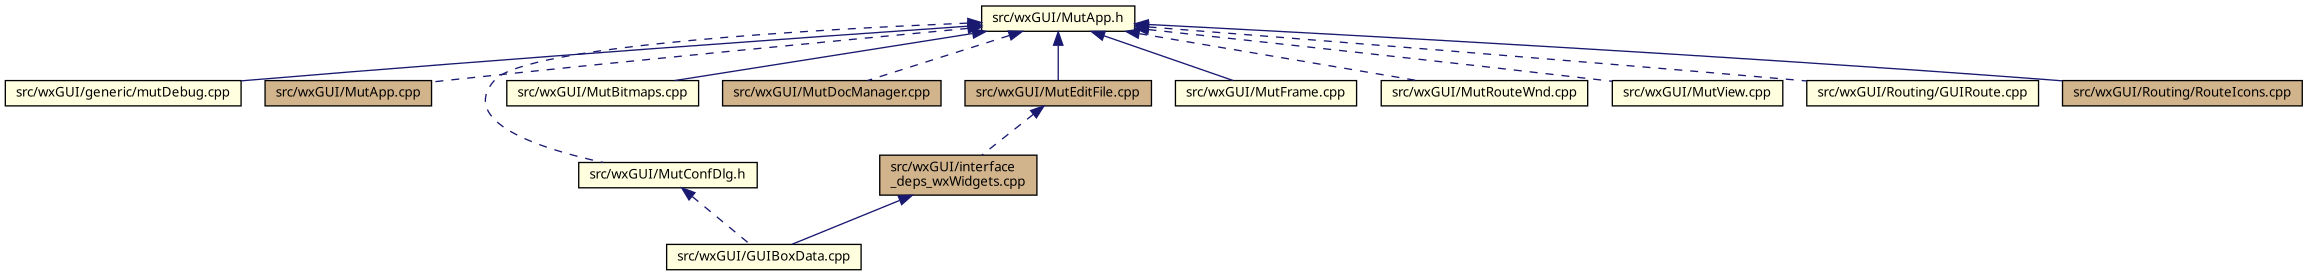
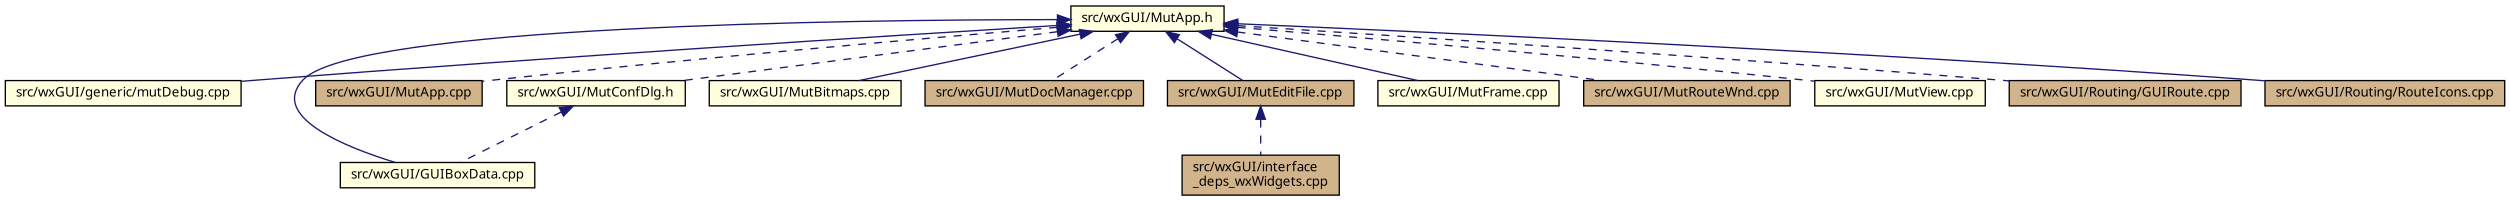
node "src/wxGUI/MutRouteWnd.cpp": fillcolor lightyellow -> tan
node "src/wxGUI/Routing/GUIRoute.cpp": fillcolor lightyellow -> tan
edge "src/wxGUI/GUIBoxData.cpp" -> "src/wxGUI/interface _deps_wxWidgets.cpp": now "src/wxGUI/GUIBoxData.cpp" -> "src/wxGUI/MutApp.h"
